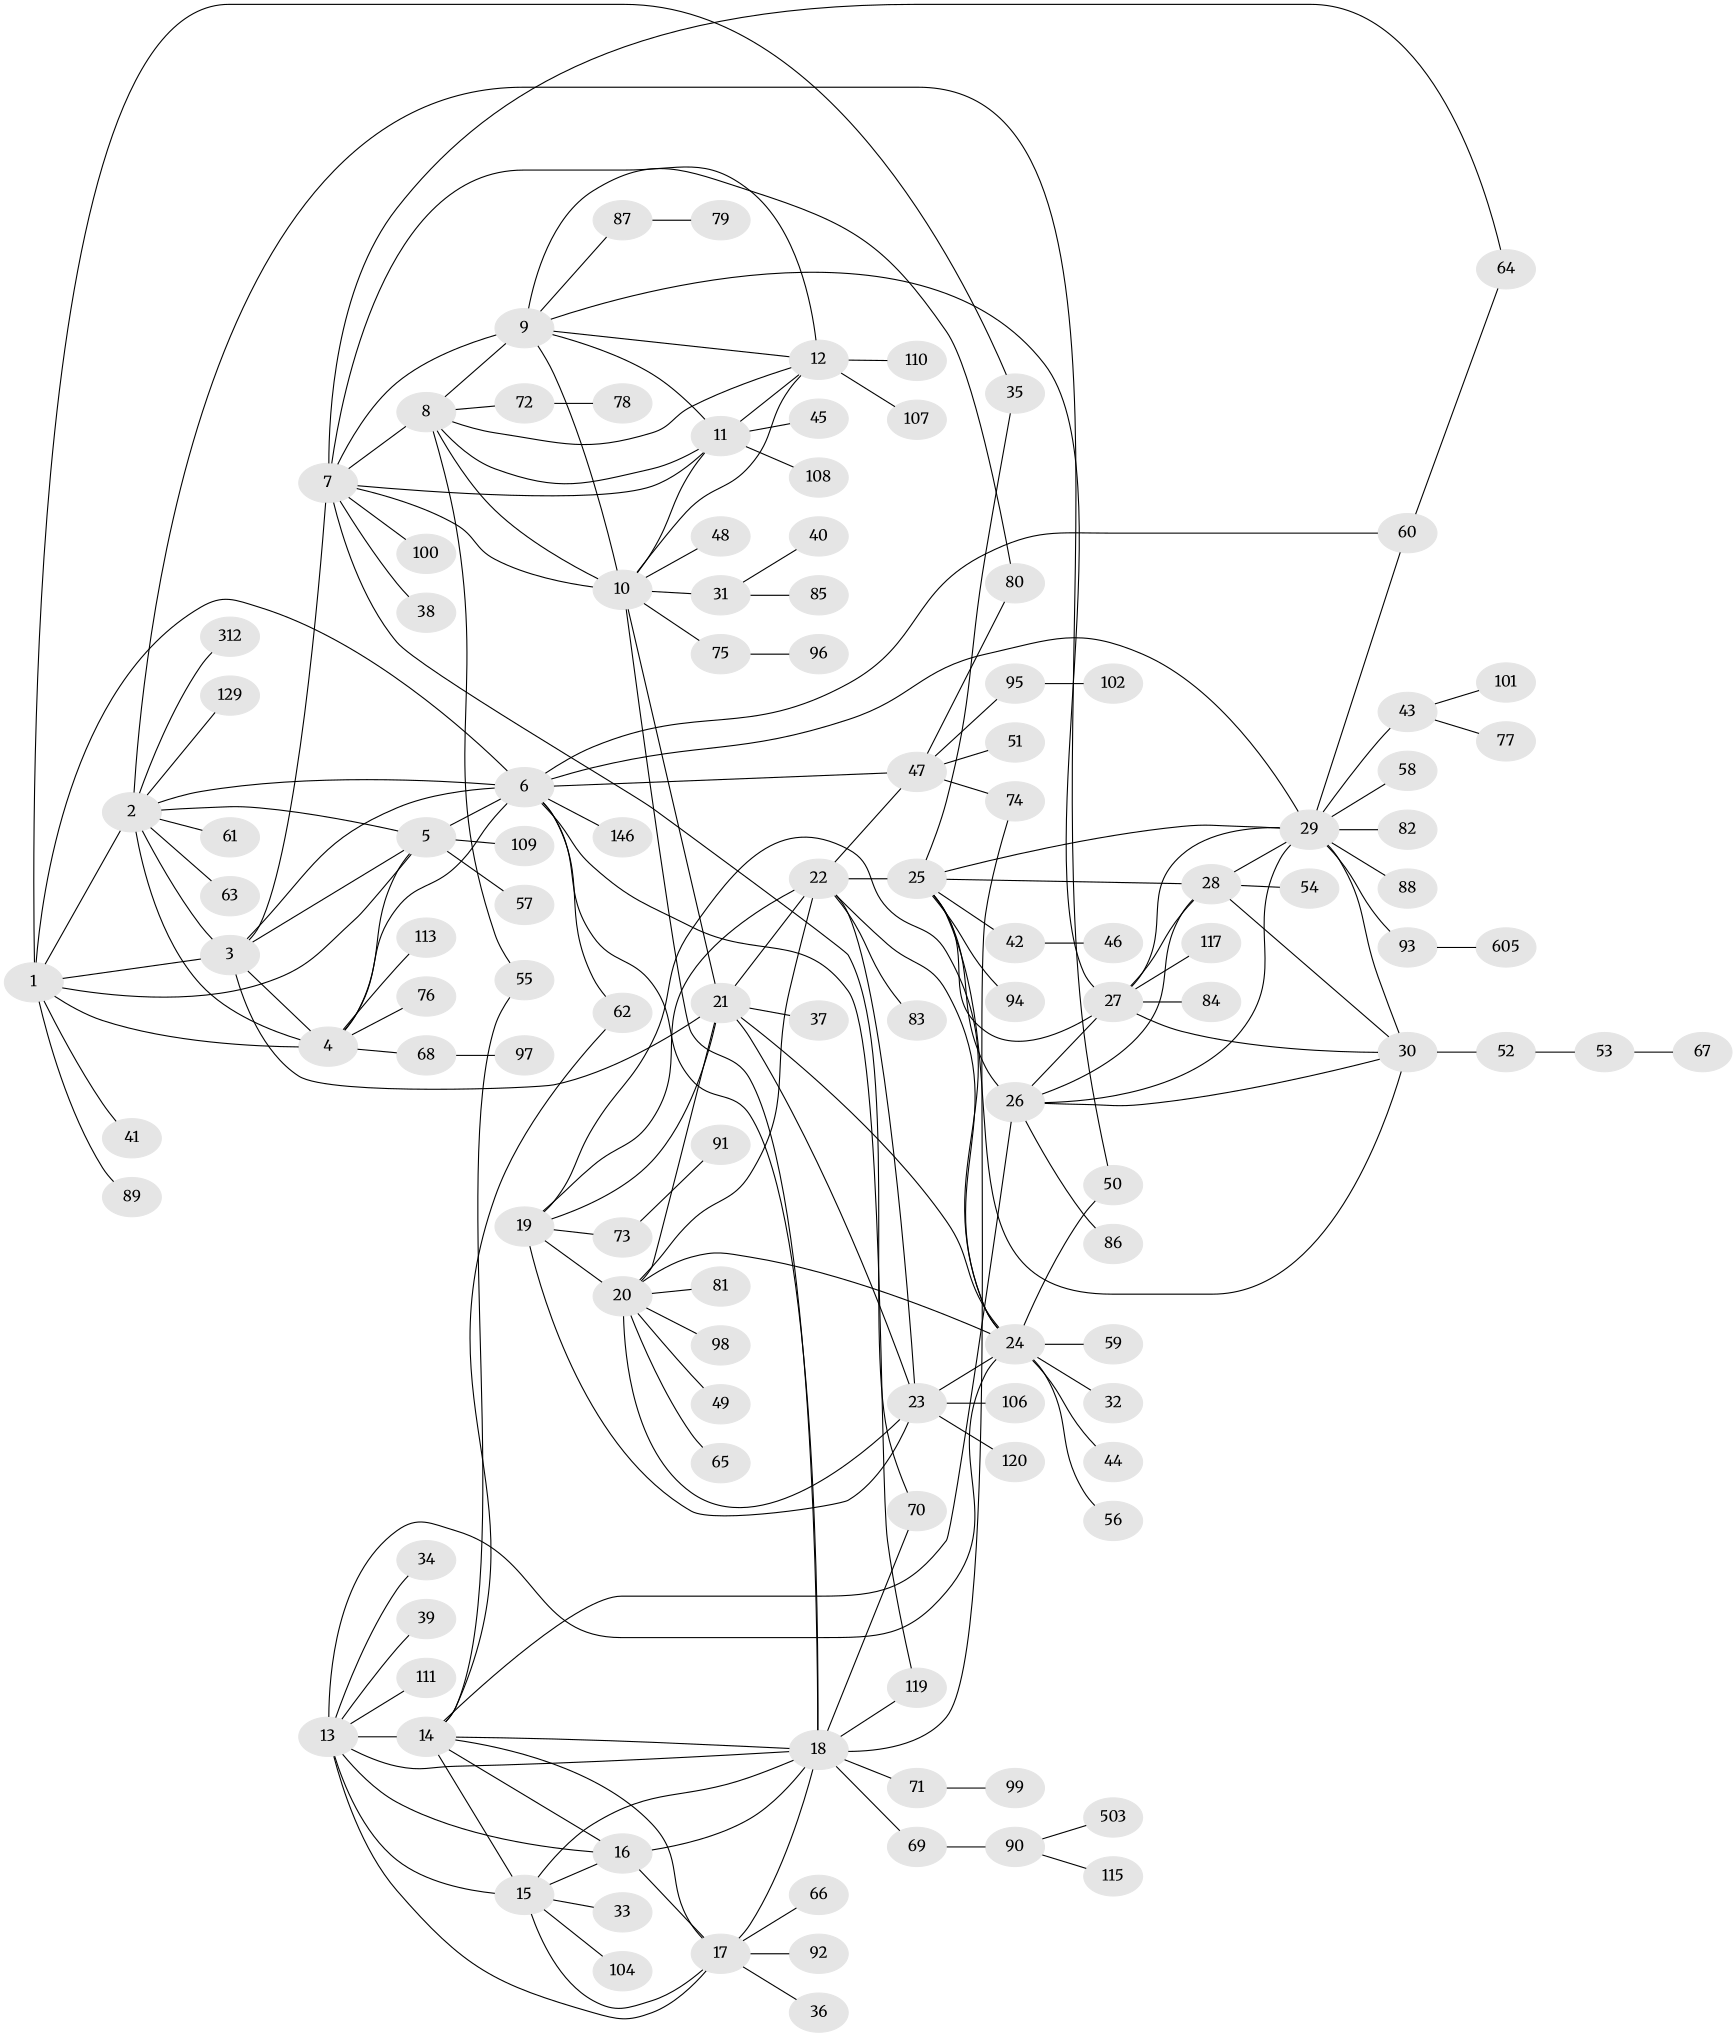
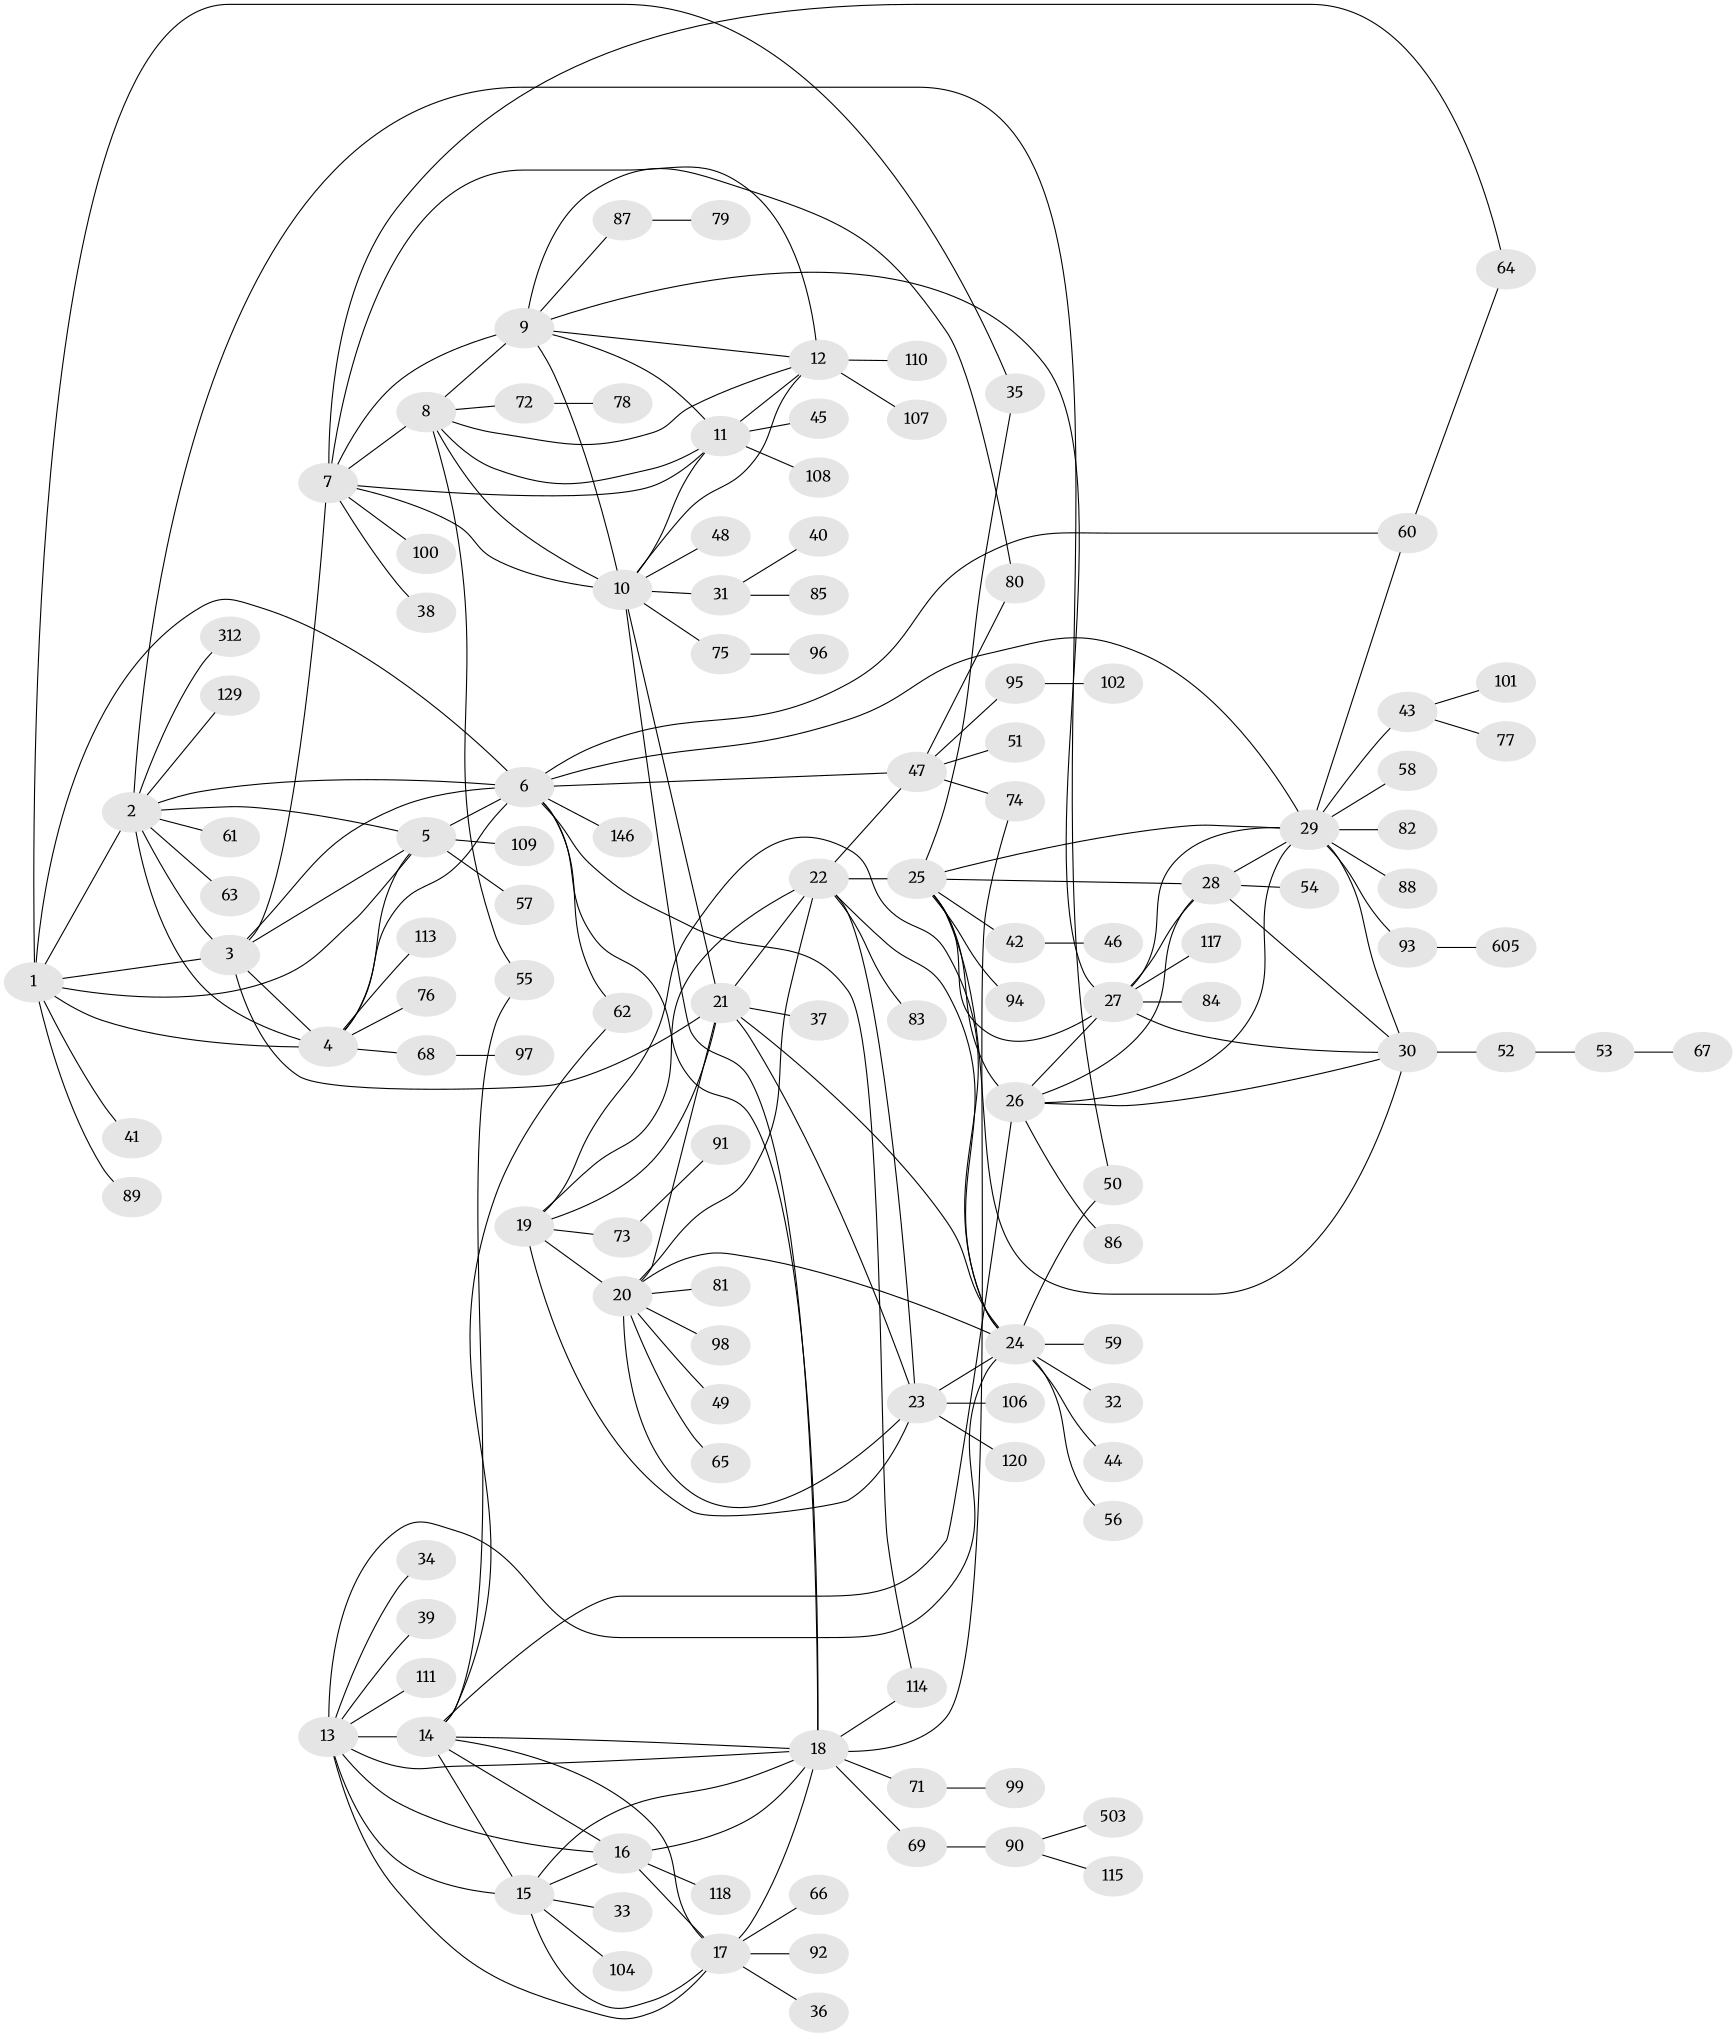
node "70": removed
node "119": label "119" -> "114"
node "118": added
